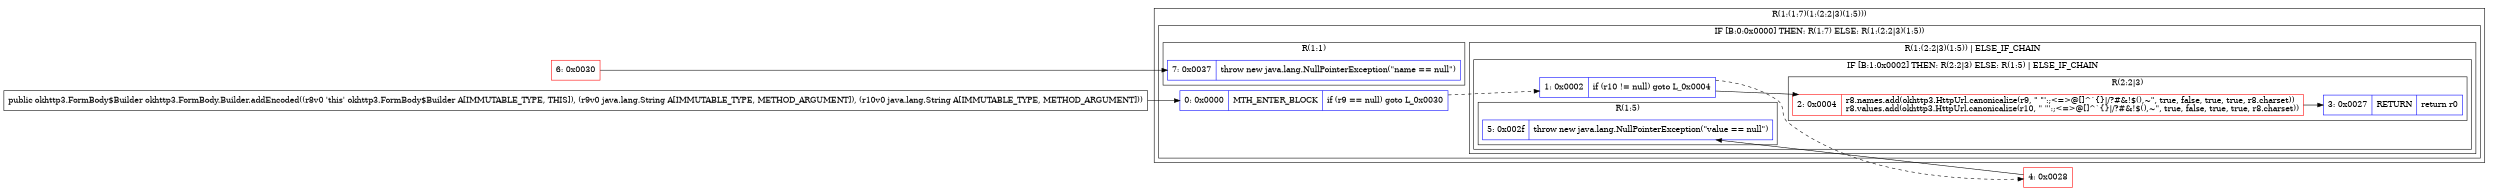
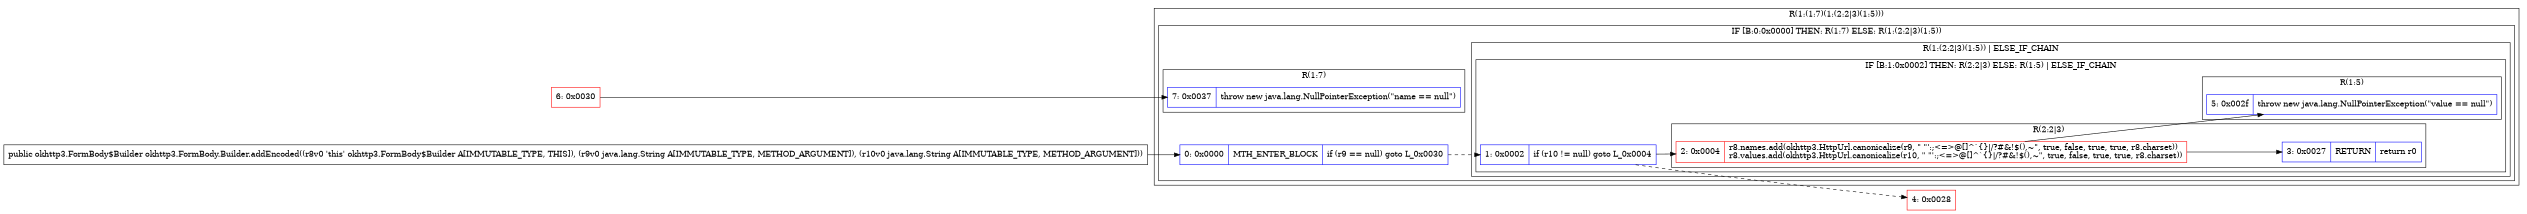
cluster "R(1:1)": label "R(1:1)" -> "R(1:7)"
edge "4: 0x0028" -> "5: 0x002f": now "2: 0x0004" -> "5: 0x002f"
